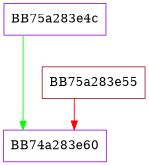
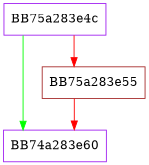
edge "BB75a283e4c" -> "BB75a283e55": added
